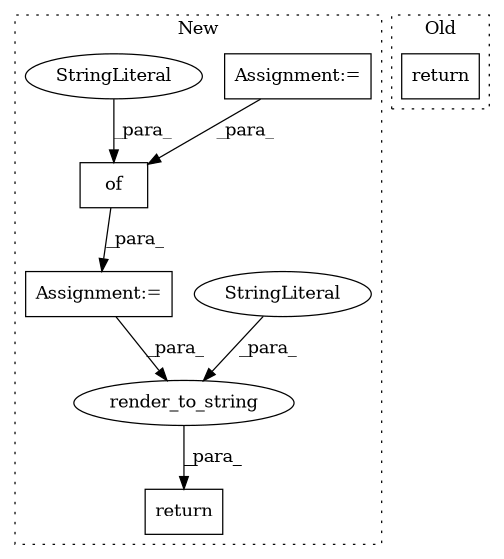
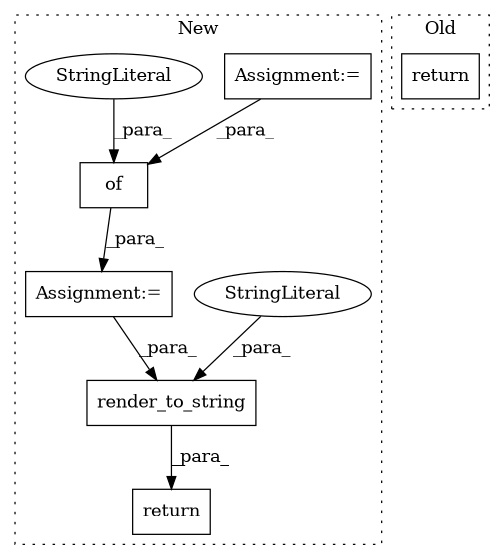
node "render_to_string": shape ellipse -> box
